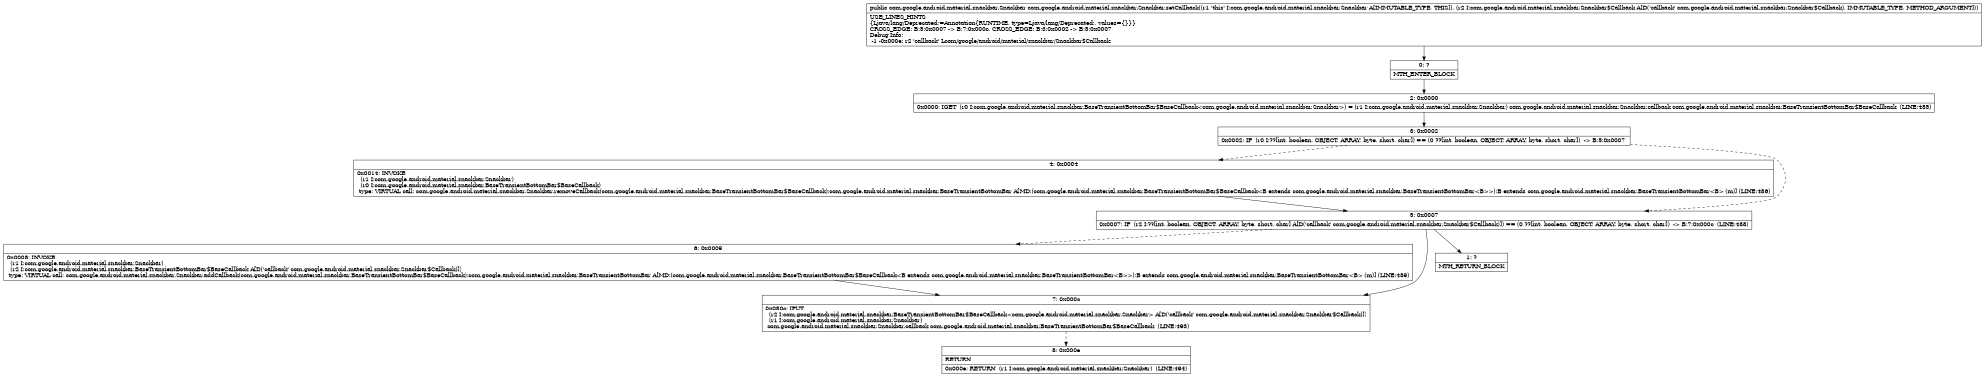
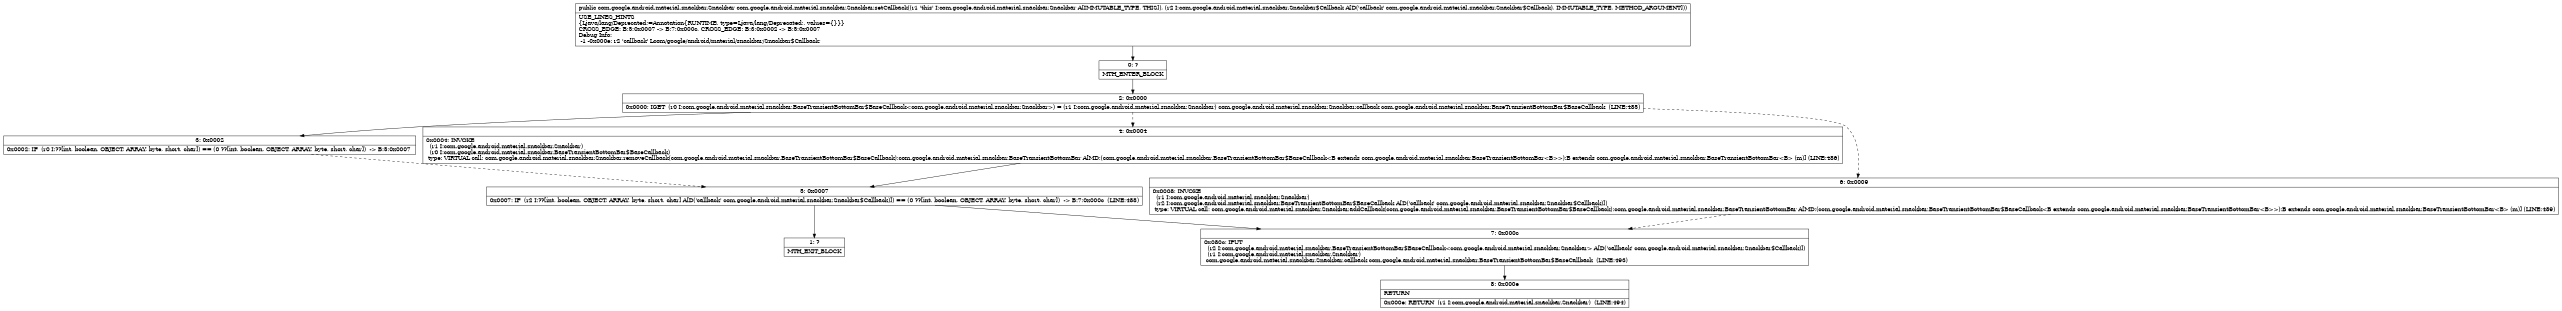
edge "3: 0x0002" -> "4: 0x0004": now "2: 0x0000" -> "4: 0x0004"
node "4: 0x0004": text "0x0014: INVOKE" -> "0x0004: INVOKE"
edge "5: 0x0007" -> "6: 0x0009": now "2: 0x0000" -> "6: 0x0009"
node "1: ?": text "MTH_RETURN_BLOCK" -> "MTH_EXIT_BLOCK"
edge "6: 0x0009" -> "7: 0x000c": style solid -> dashed
edge "7: 0x000c" -> "8: 0x000e": style dashed -> solid
